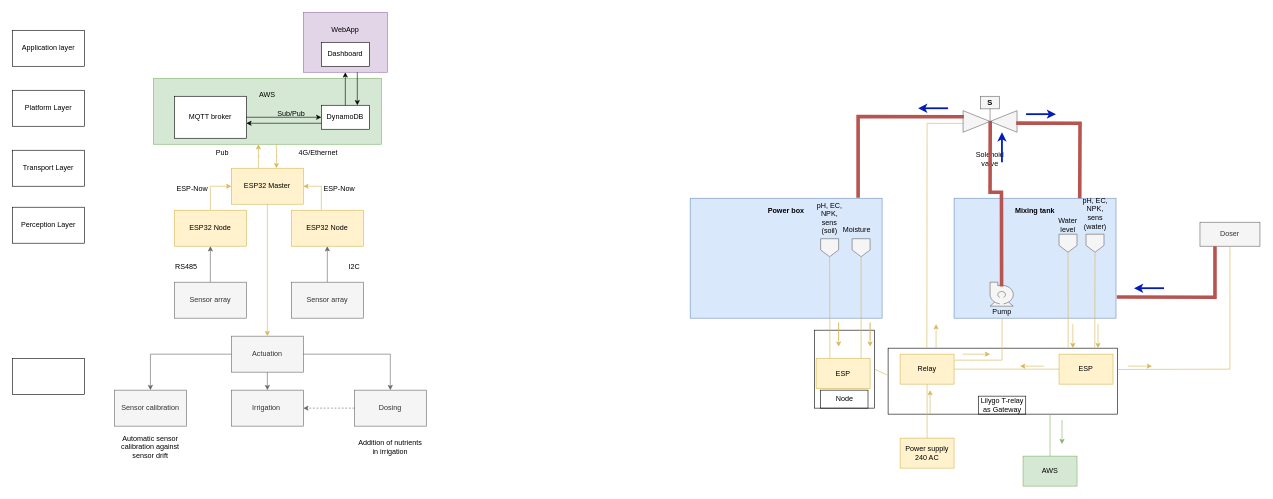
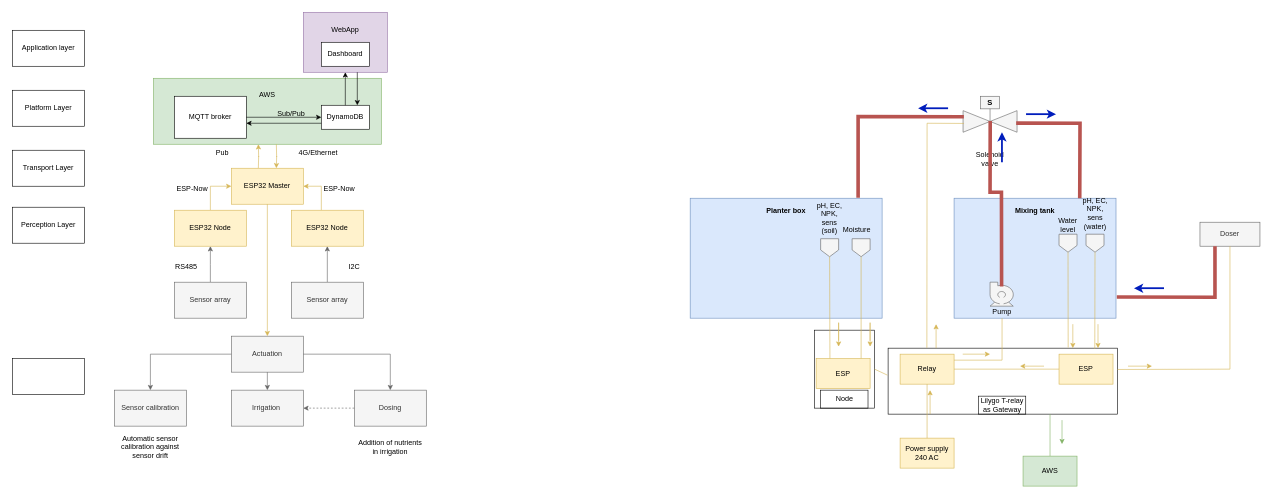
node "Power box": label "Power box" -> "Planter box"
